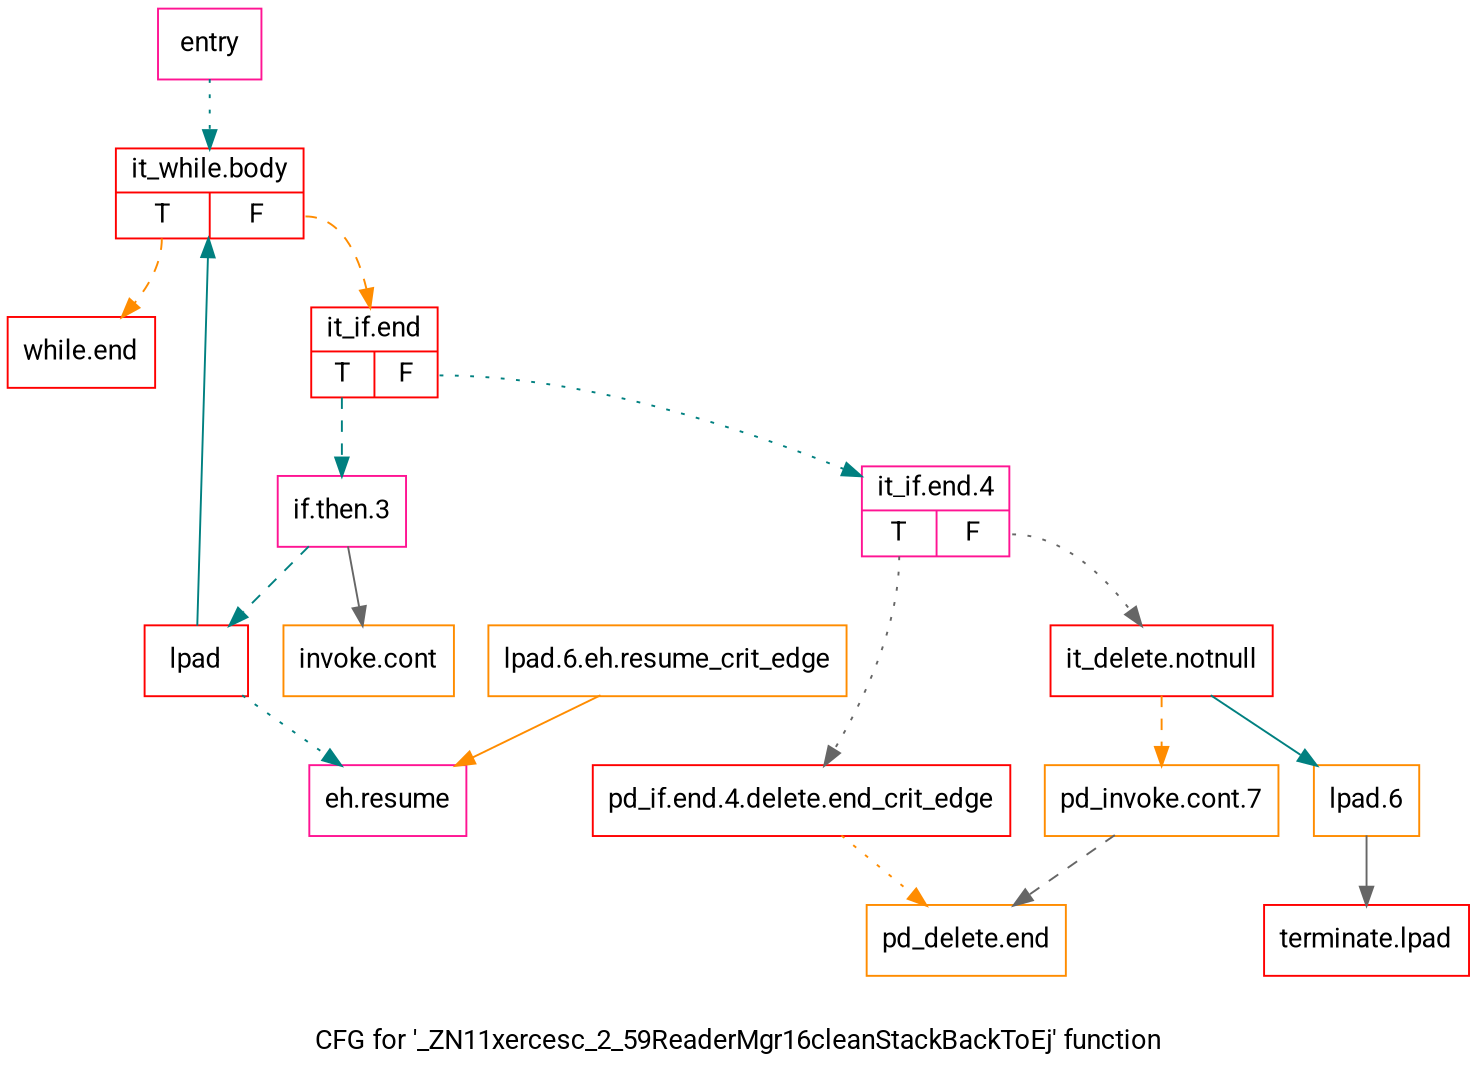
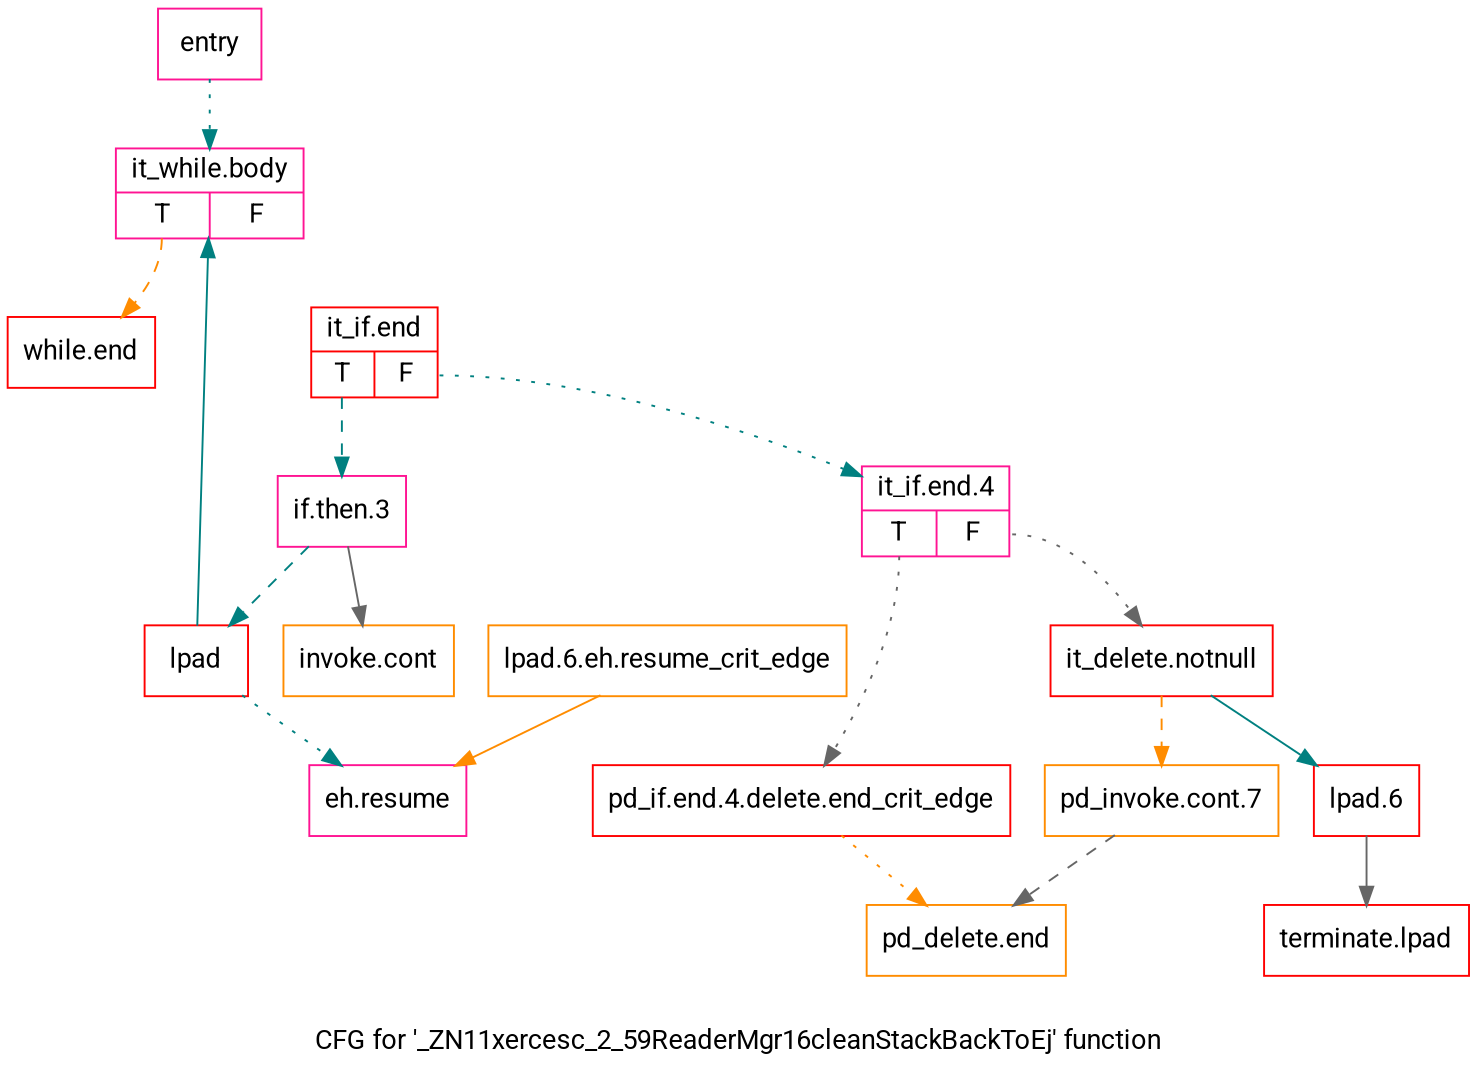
node "it_while.body": color red -> deeppink
edge "it_while.body" -> "it_if.end": removed
node "lpad.6": color darkorange -> red
